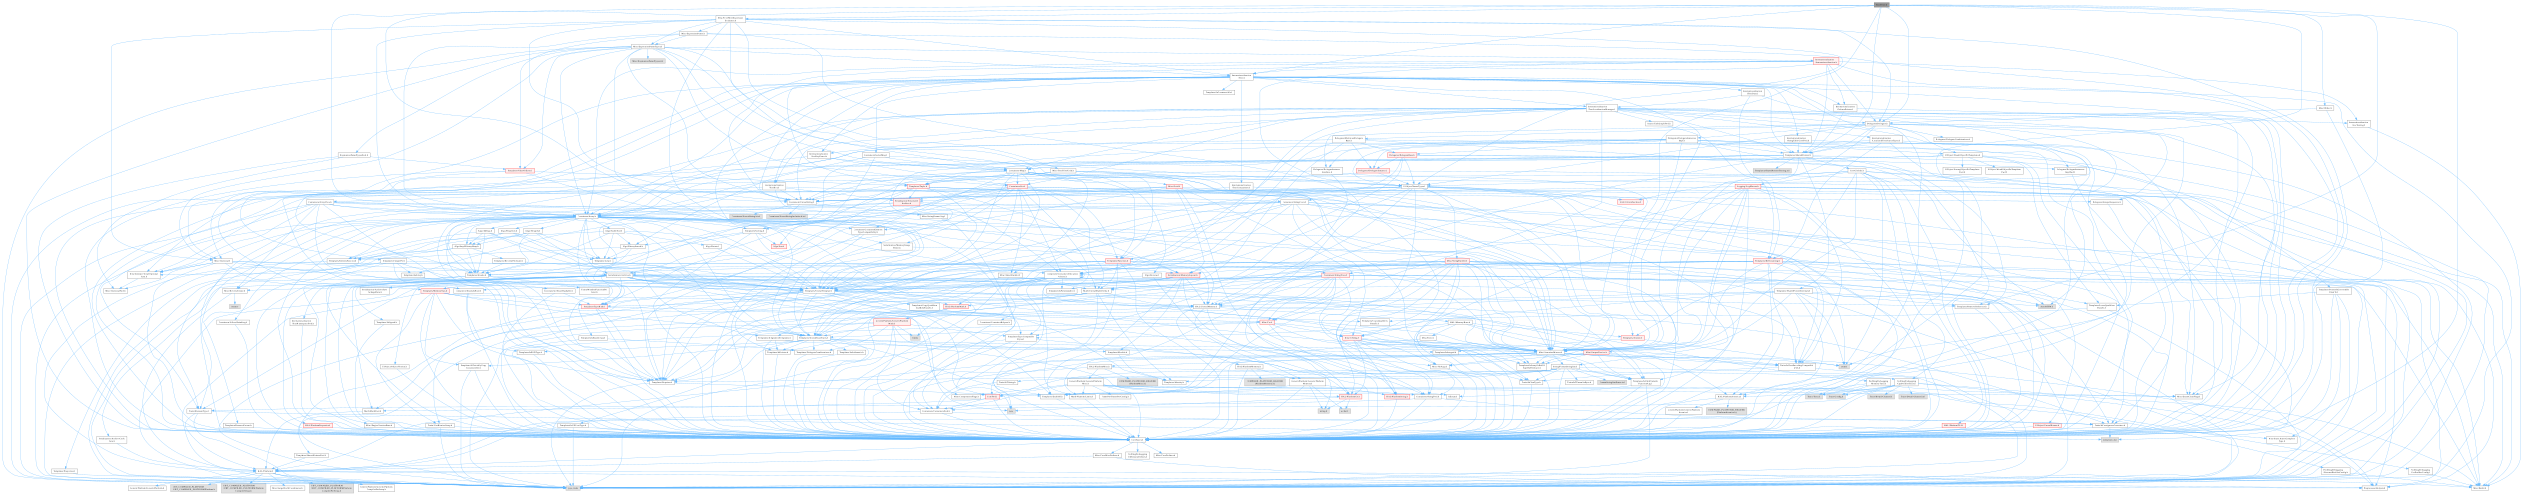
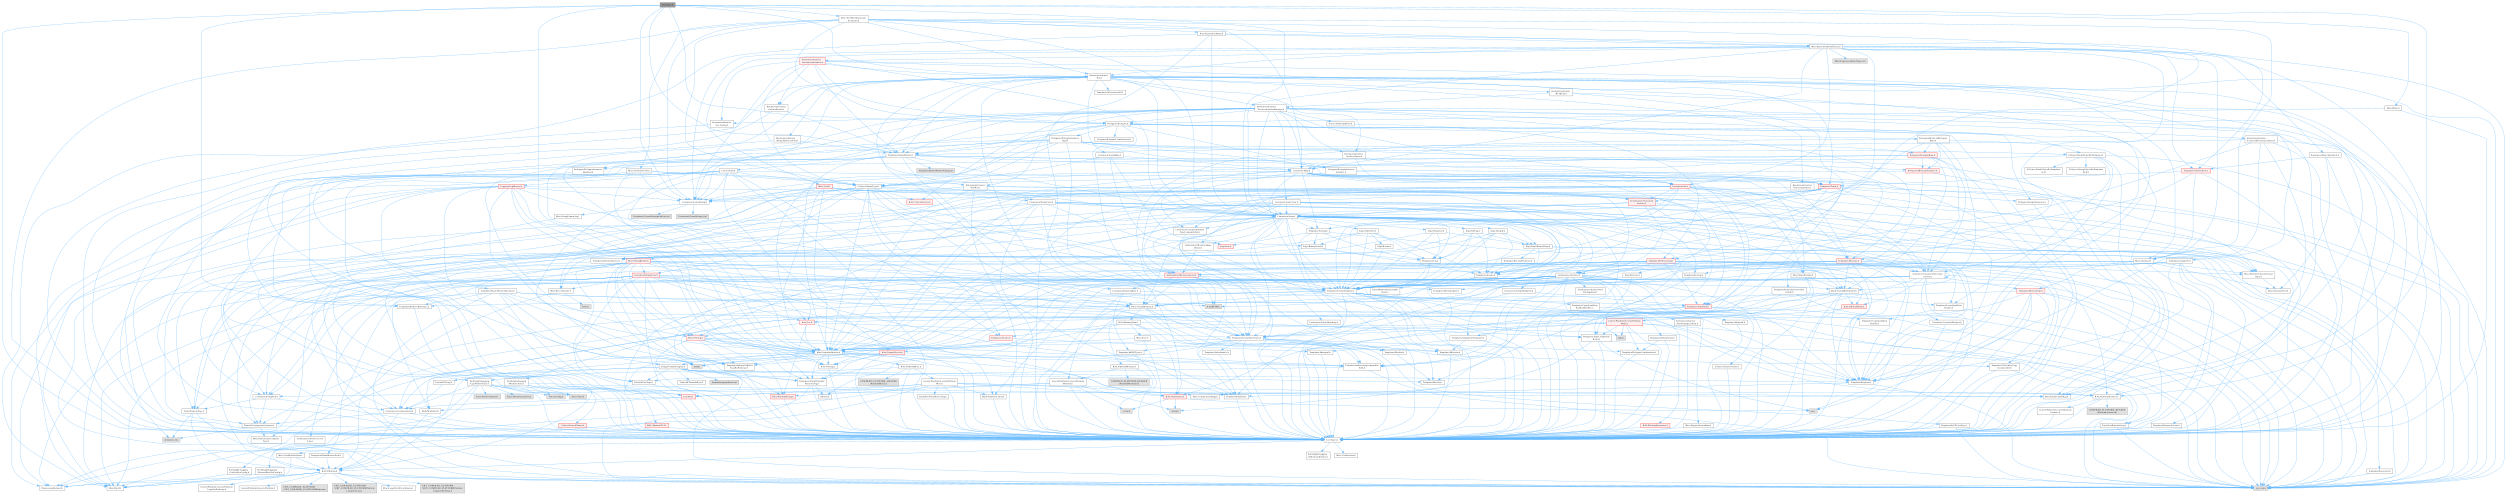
edge "Misc/Crc.h" -> "Traits/IsCharType.h": removed
